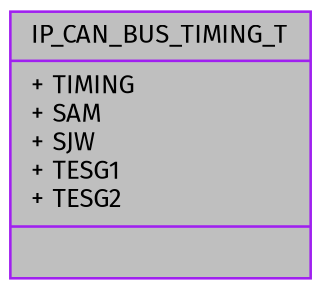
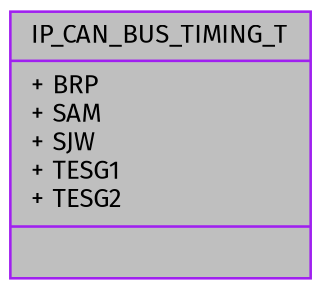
node "IP_CAN_BUS_TIMING_T": text "+ TIMING" -> "+ BRP"
